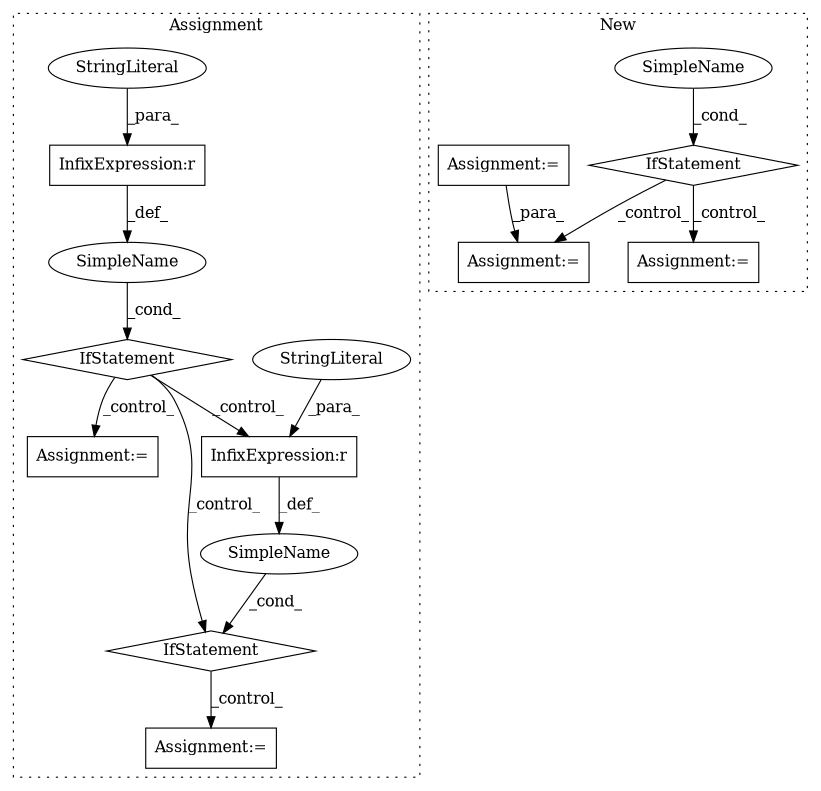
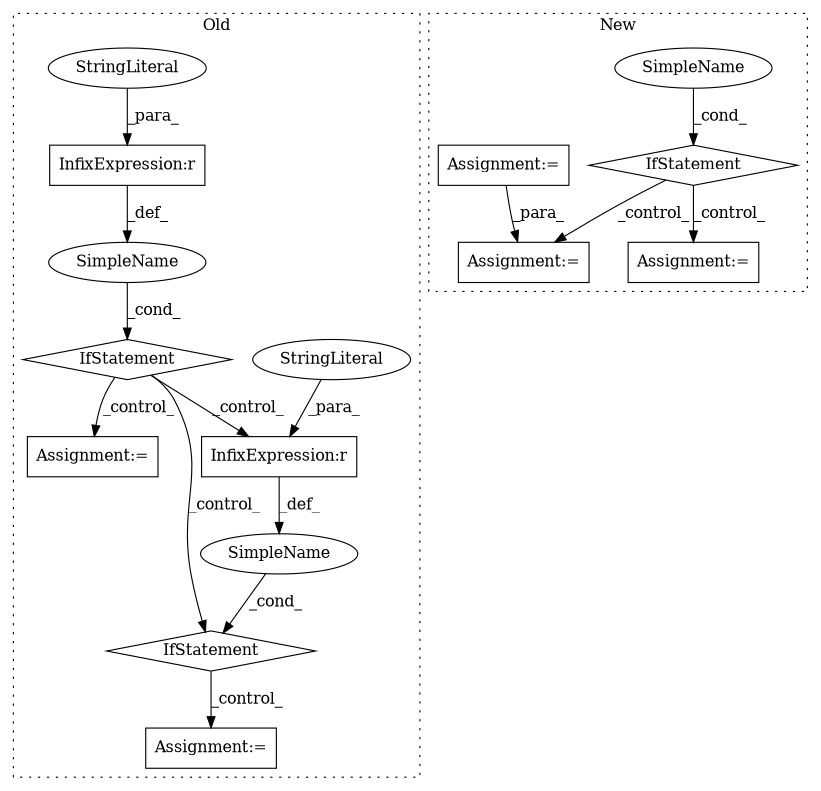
cluster "Assignment": label "Assignment" -> "Old"
